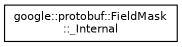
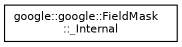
node "google::protobuf::FieldMask ::_Internal": label "google::protobuf::FieldMask ::_Internal" -> "google::google::FieldMask ::_Internal"
